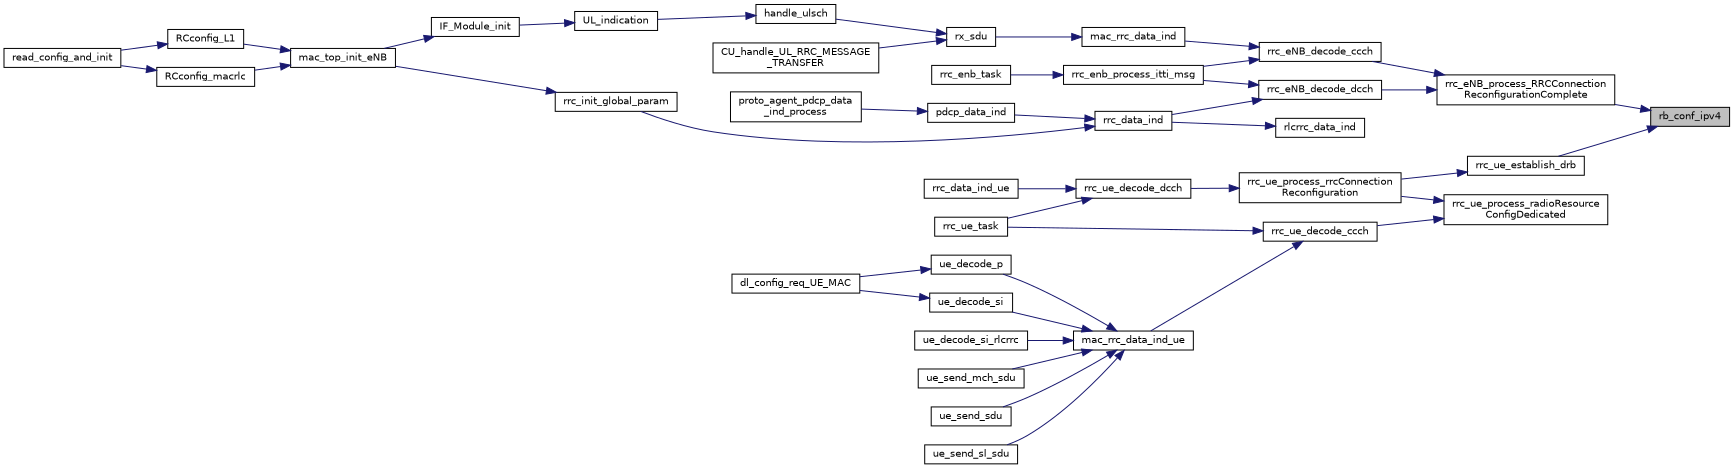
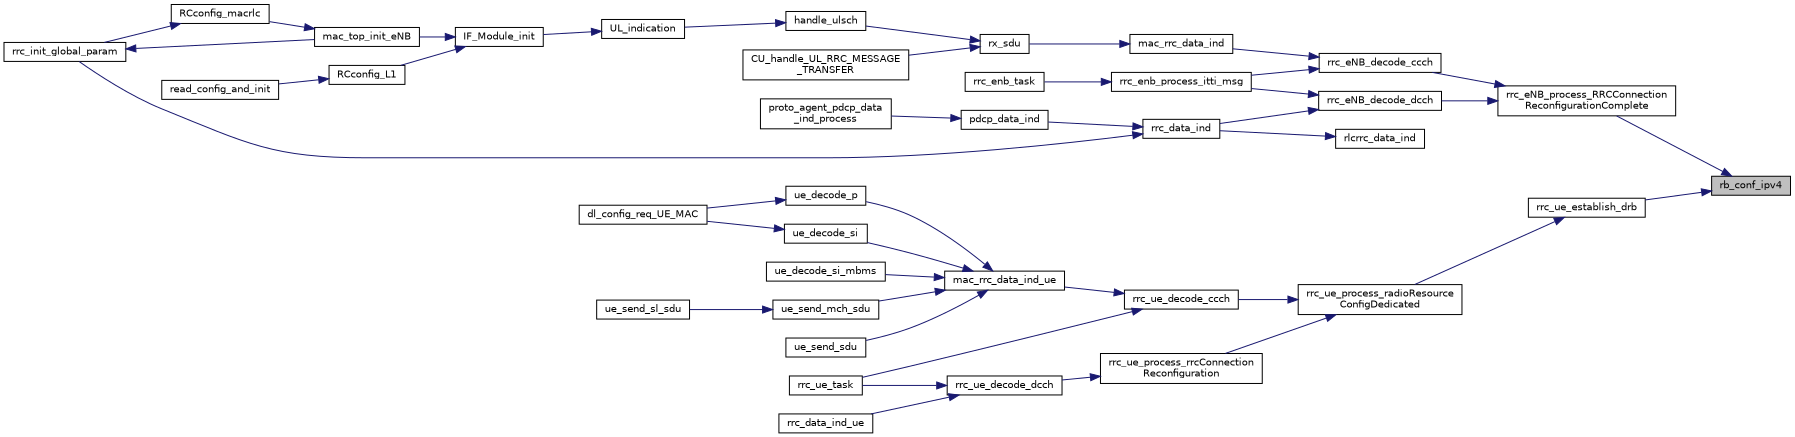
edge "RCconfig_L1" -> "mac_top_init_eNB": now "RCconfig_L1" -> "IF_Module_init"
edge "read_config_and_init" -> "RCconfig_macrlc": now "rrc_init_global_param" -> "RCconfig_macrlc"
edge "rrc_ue_process_rrcConnection Reconfiguration" -> "rrc_ue_establish_drb": now "rrc_ue_process_radioResource ConfigDedicated" -> "rrc_ue_establish_drb"
node "ue_decode_si_rlcrrc": label "ue_decode_si_rlcrrc" -> "ue_decode_si_mbms"
edge "ue_send_sl_sdu" -> "mac_rrc_data_ind_ue": now "ue_send_sl_sdu" -> "ue_send_mch_sdu"
